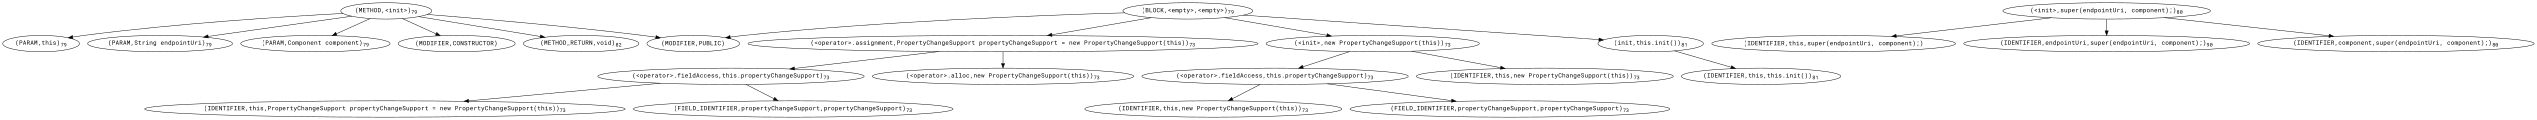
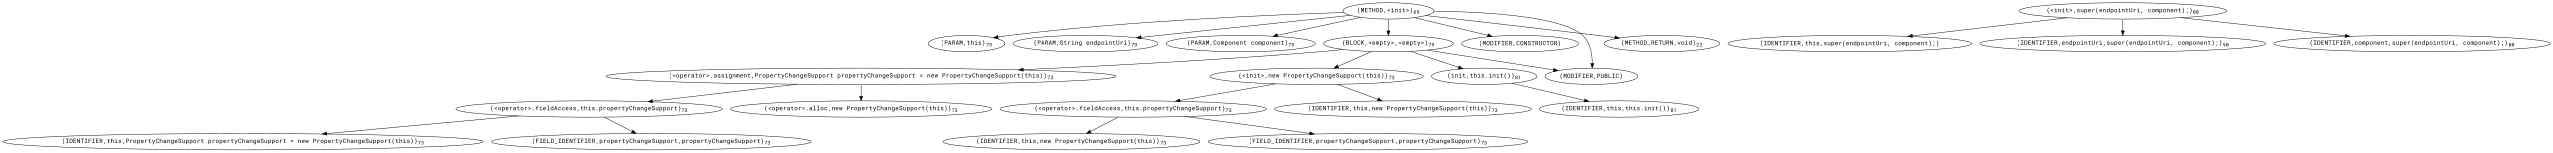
node "(METHOD,<init>)": text "79" -> "69"
edge "(METHOD,<init>)" -> "(BLOCK,<empty>,<empty>)": added
node "(METHOD_RETURN,void)": text "82" -> "22"
